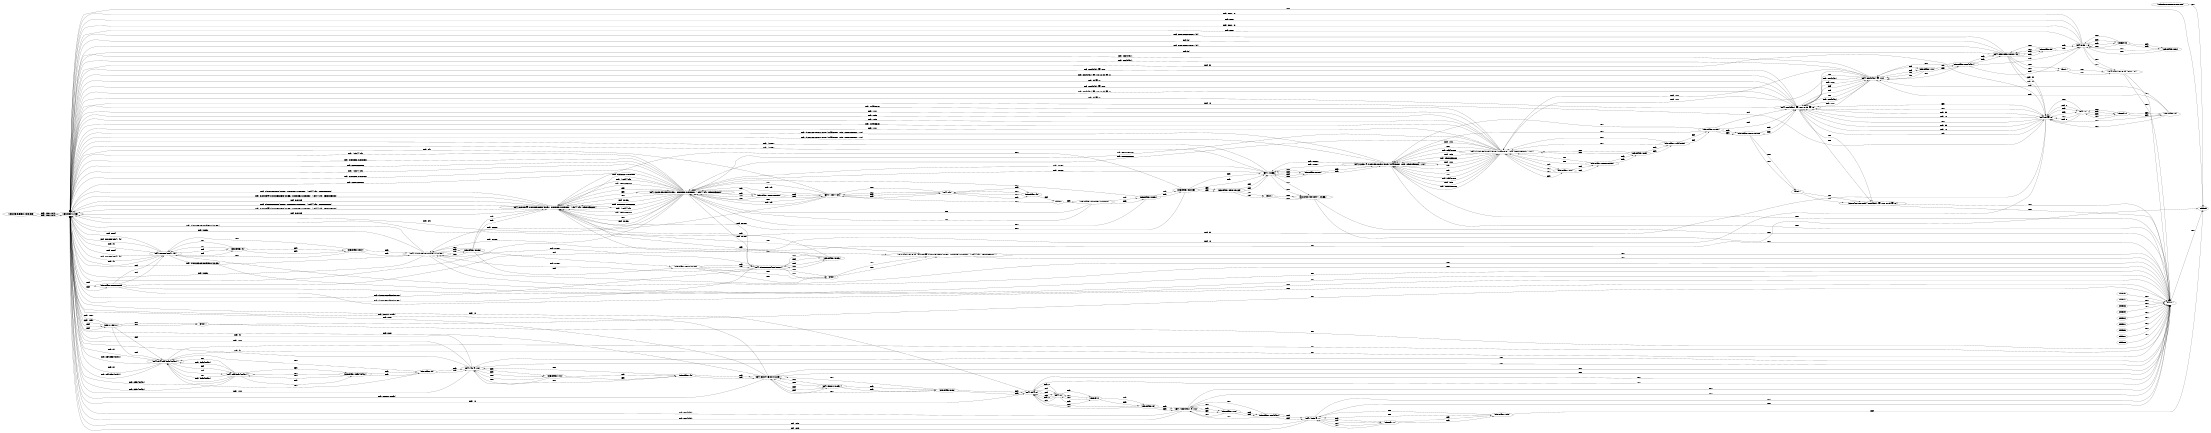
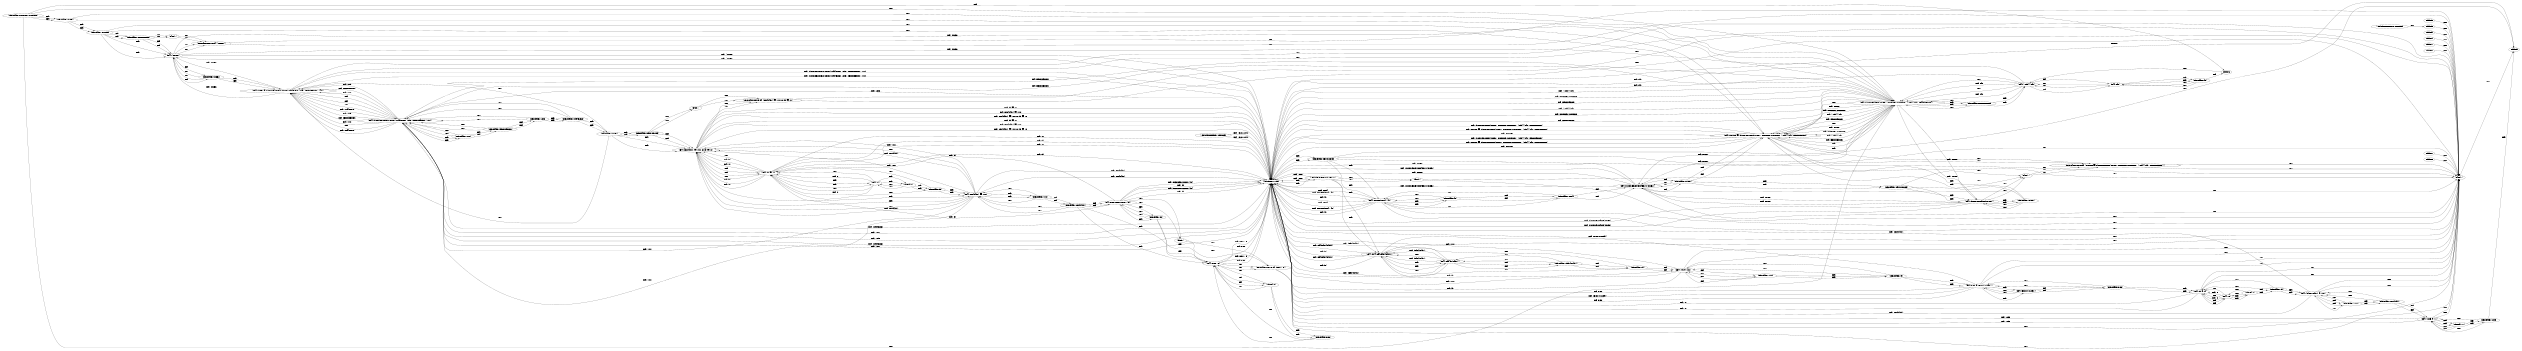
edge "(MethodReturn,RET)" -> "1000100": label "AST: " -> "ERRORS: "
edge "(MethodParameterOut,pg_trace)" -> "1000100": now "(MethodParameterOut,pg_trace)" -> "1000108"
edge "1000172" -> "(Identifier,PHP_STREAM_AS_STDIO)": reversed
node "1000104": removed
node "(Return,return;)": label "(Return,return;)" -> "(MethodParameterOut,return;)"
node "(Call,PGG(default_link))": label "(Call,PGG(default_link))" -> "(Call,PGG(link_link))"
node "(Call,*pgsql_link = NULL)": label "(Call,*pgsql_link = NULL)" -> "(Call,*cleanup_link = NULL)"
